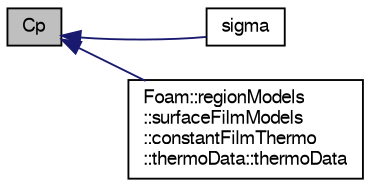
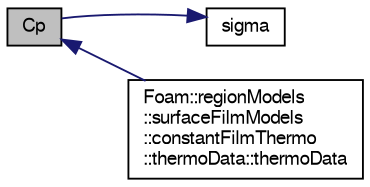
edge "sigma" -> "Cp": reversed
